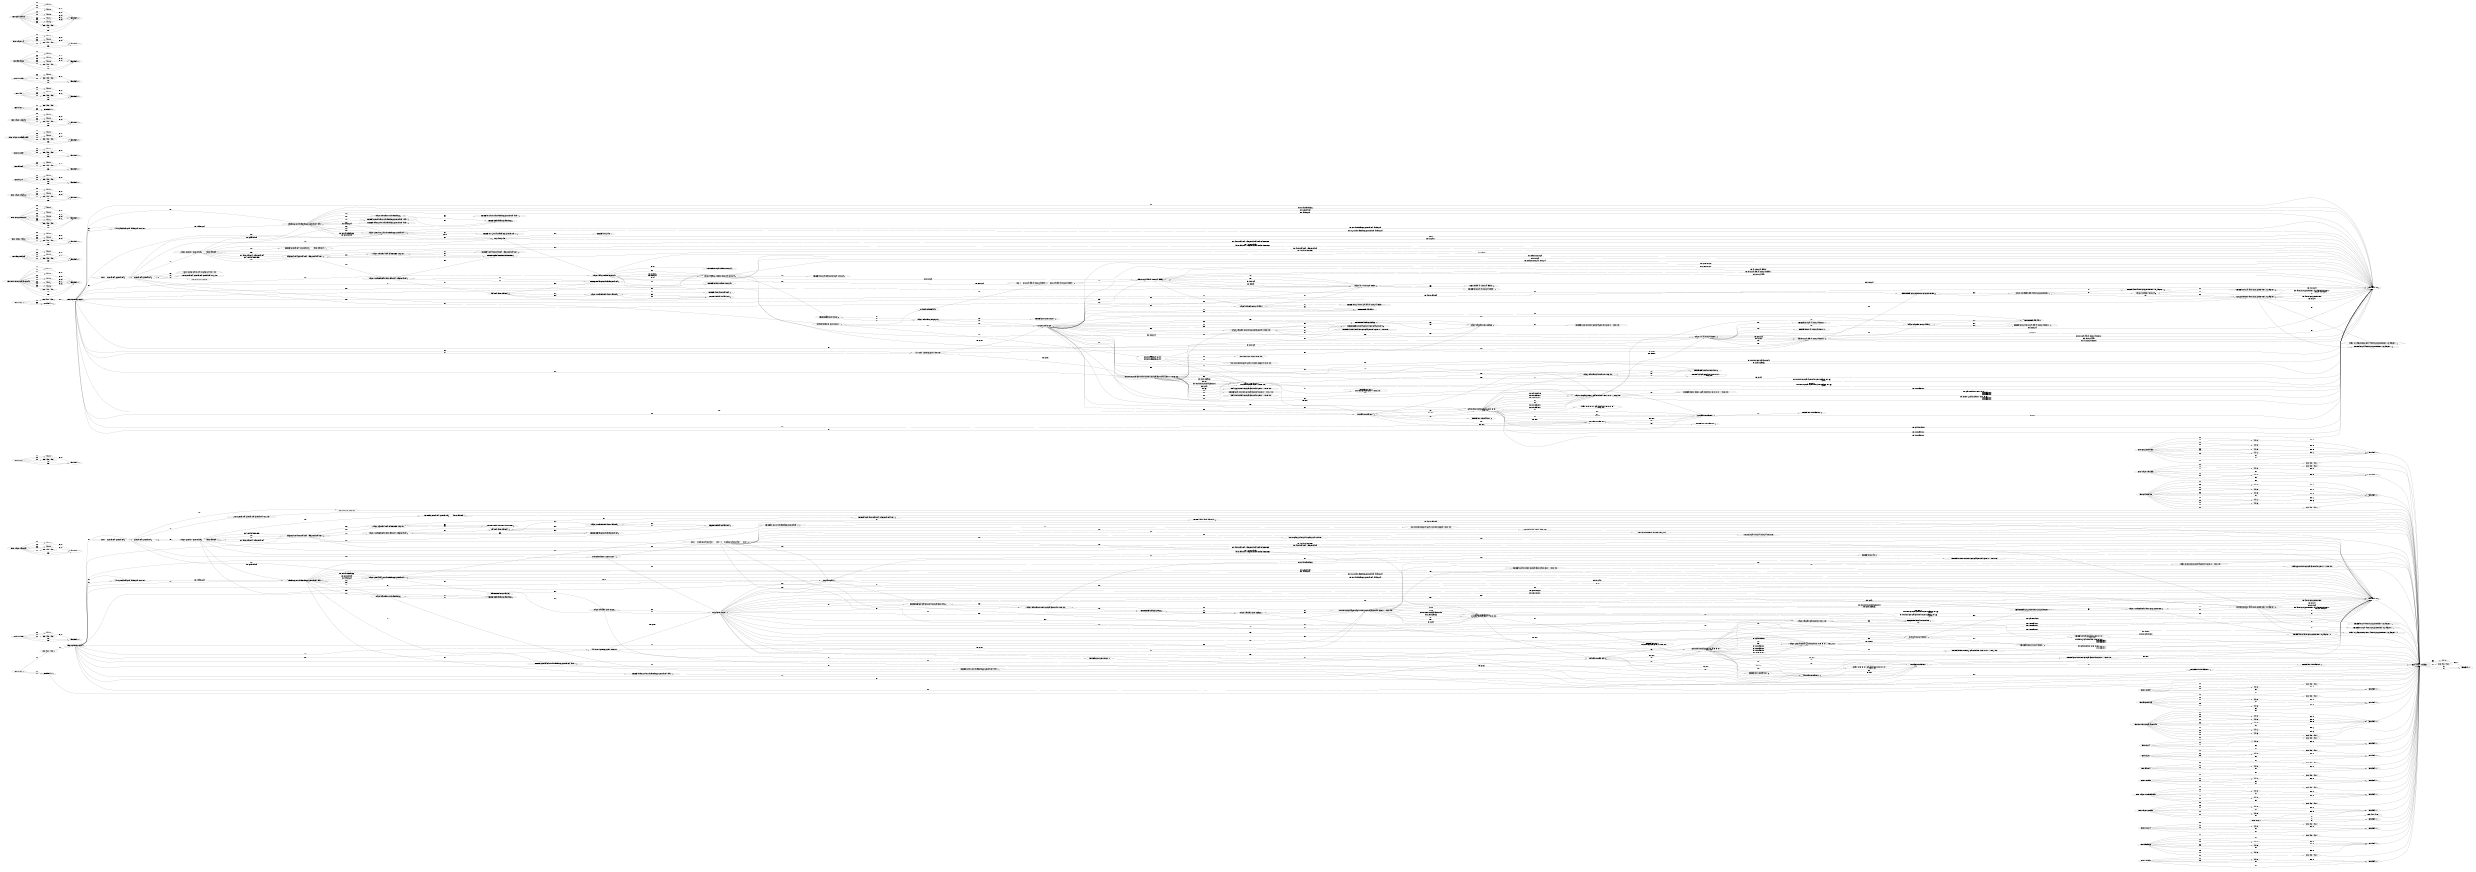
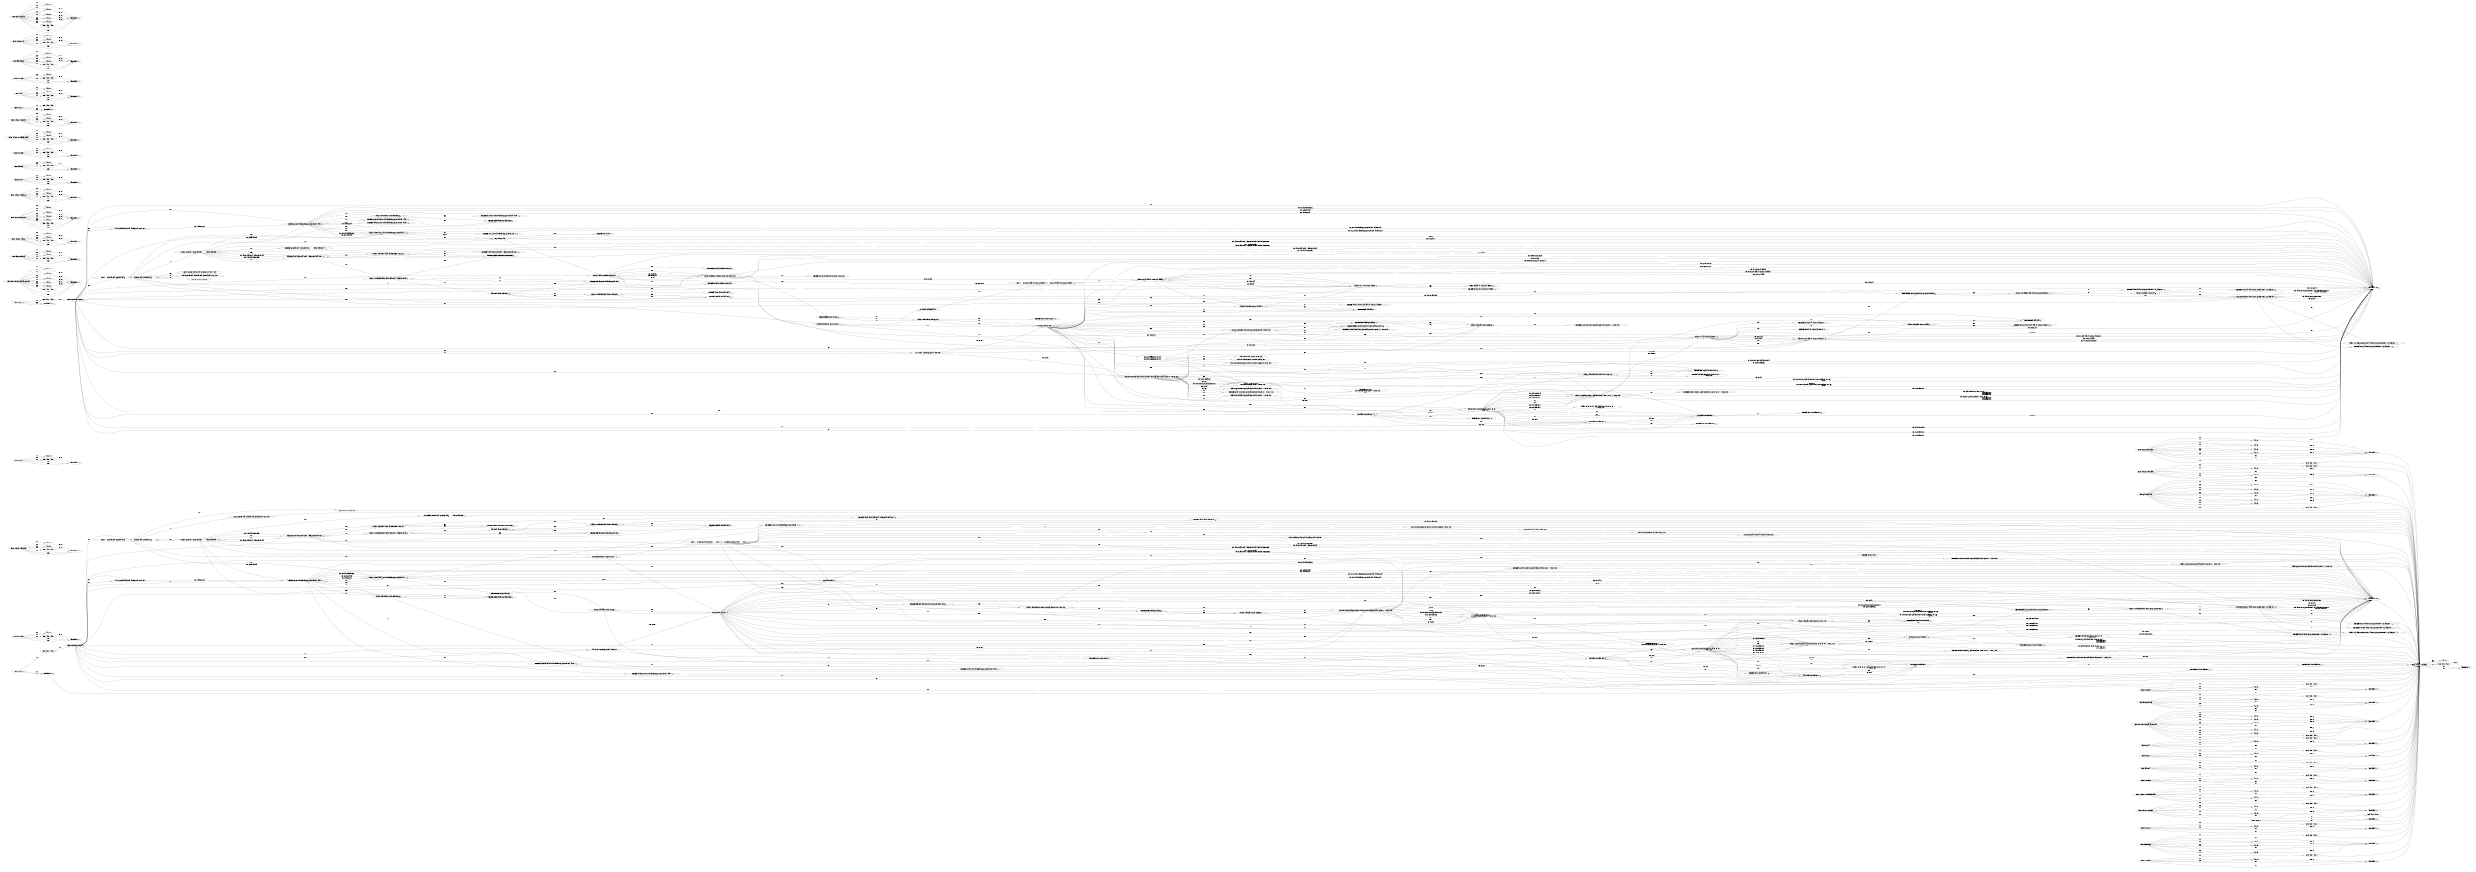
edge "(<operator>.lessThan,scoped_ptr<StringValue)" -> "(IDENTIFIER,StringValue,scoped_ptr<StringValue)": label "DDG: p3" -> "AST: "
node "<(LOCAL,std.string css_color: std.string)<SUB>15</SUB>>": added
